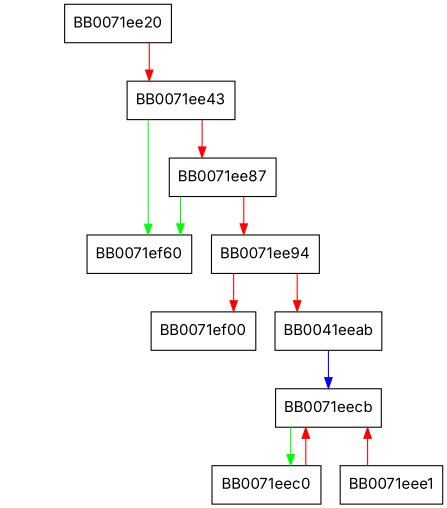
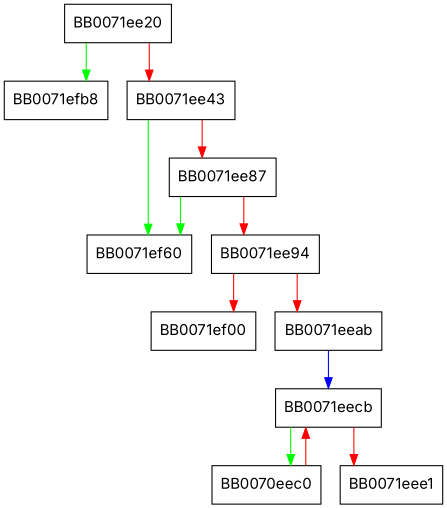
node "BB0071efb8": added
node "BB0041eeab": label "BB0041eeab" -> "BB0071eeab"
edge "BB0071eee1" -> "BB0071eecb": reversed
node "BB0071eec0": label "BB0071eec0" -> "BB0070eec0"
